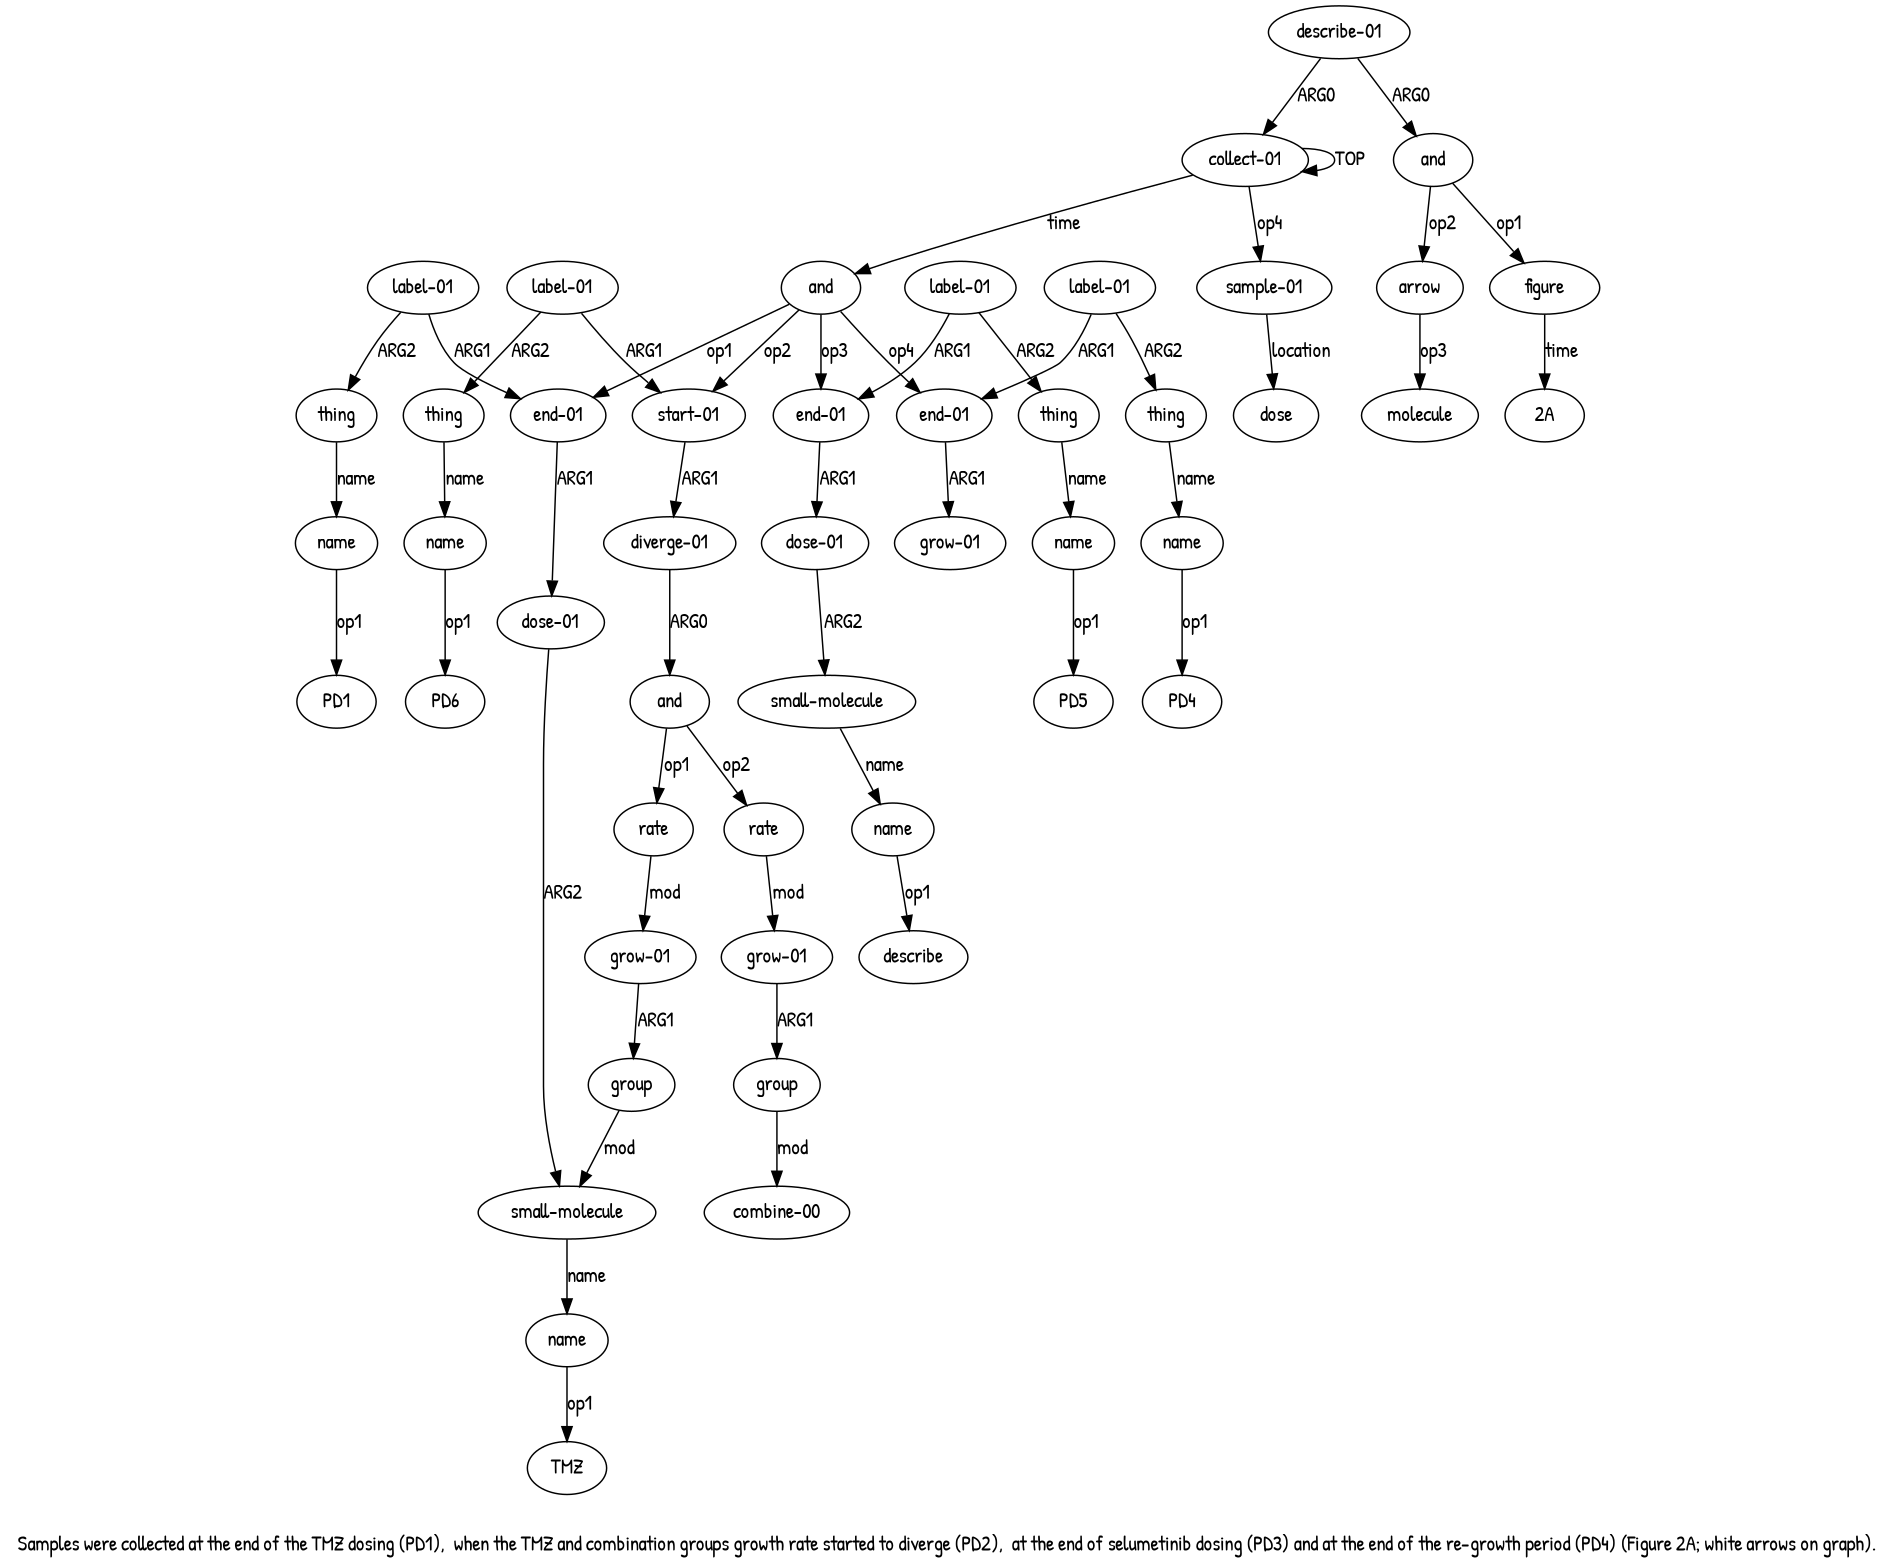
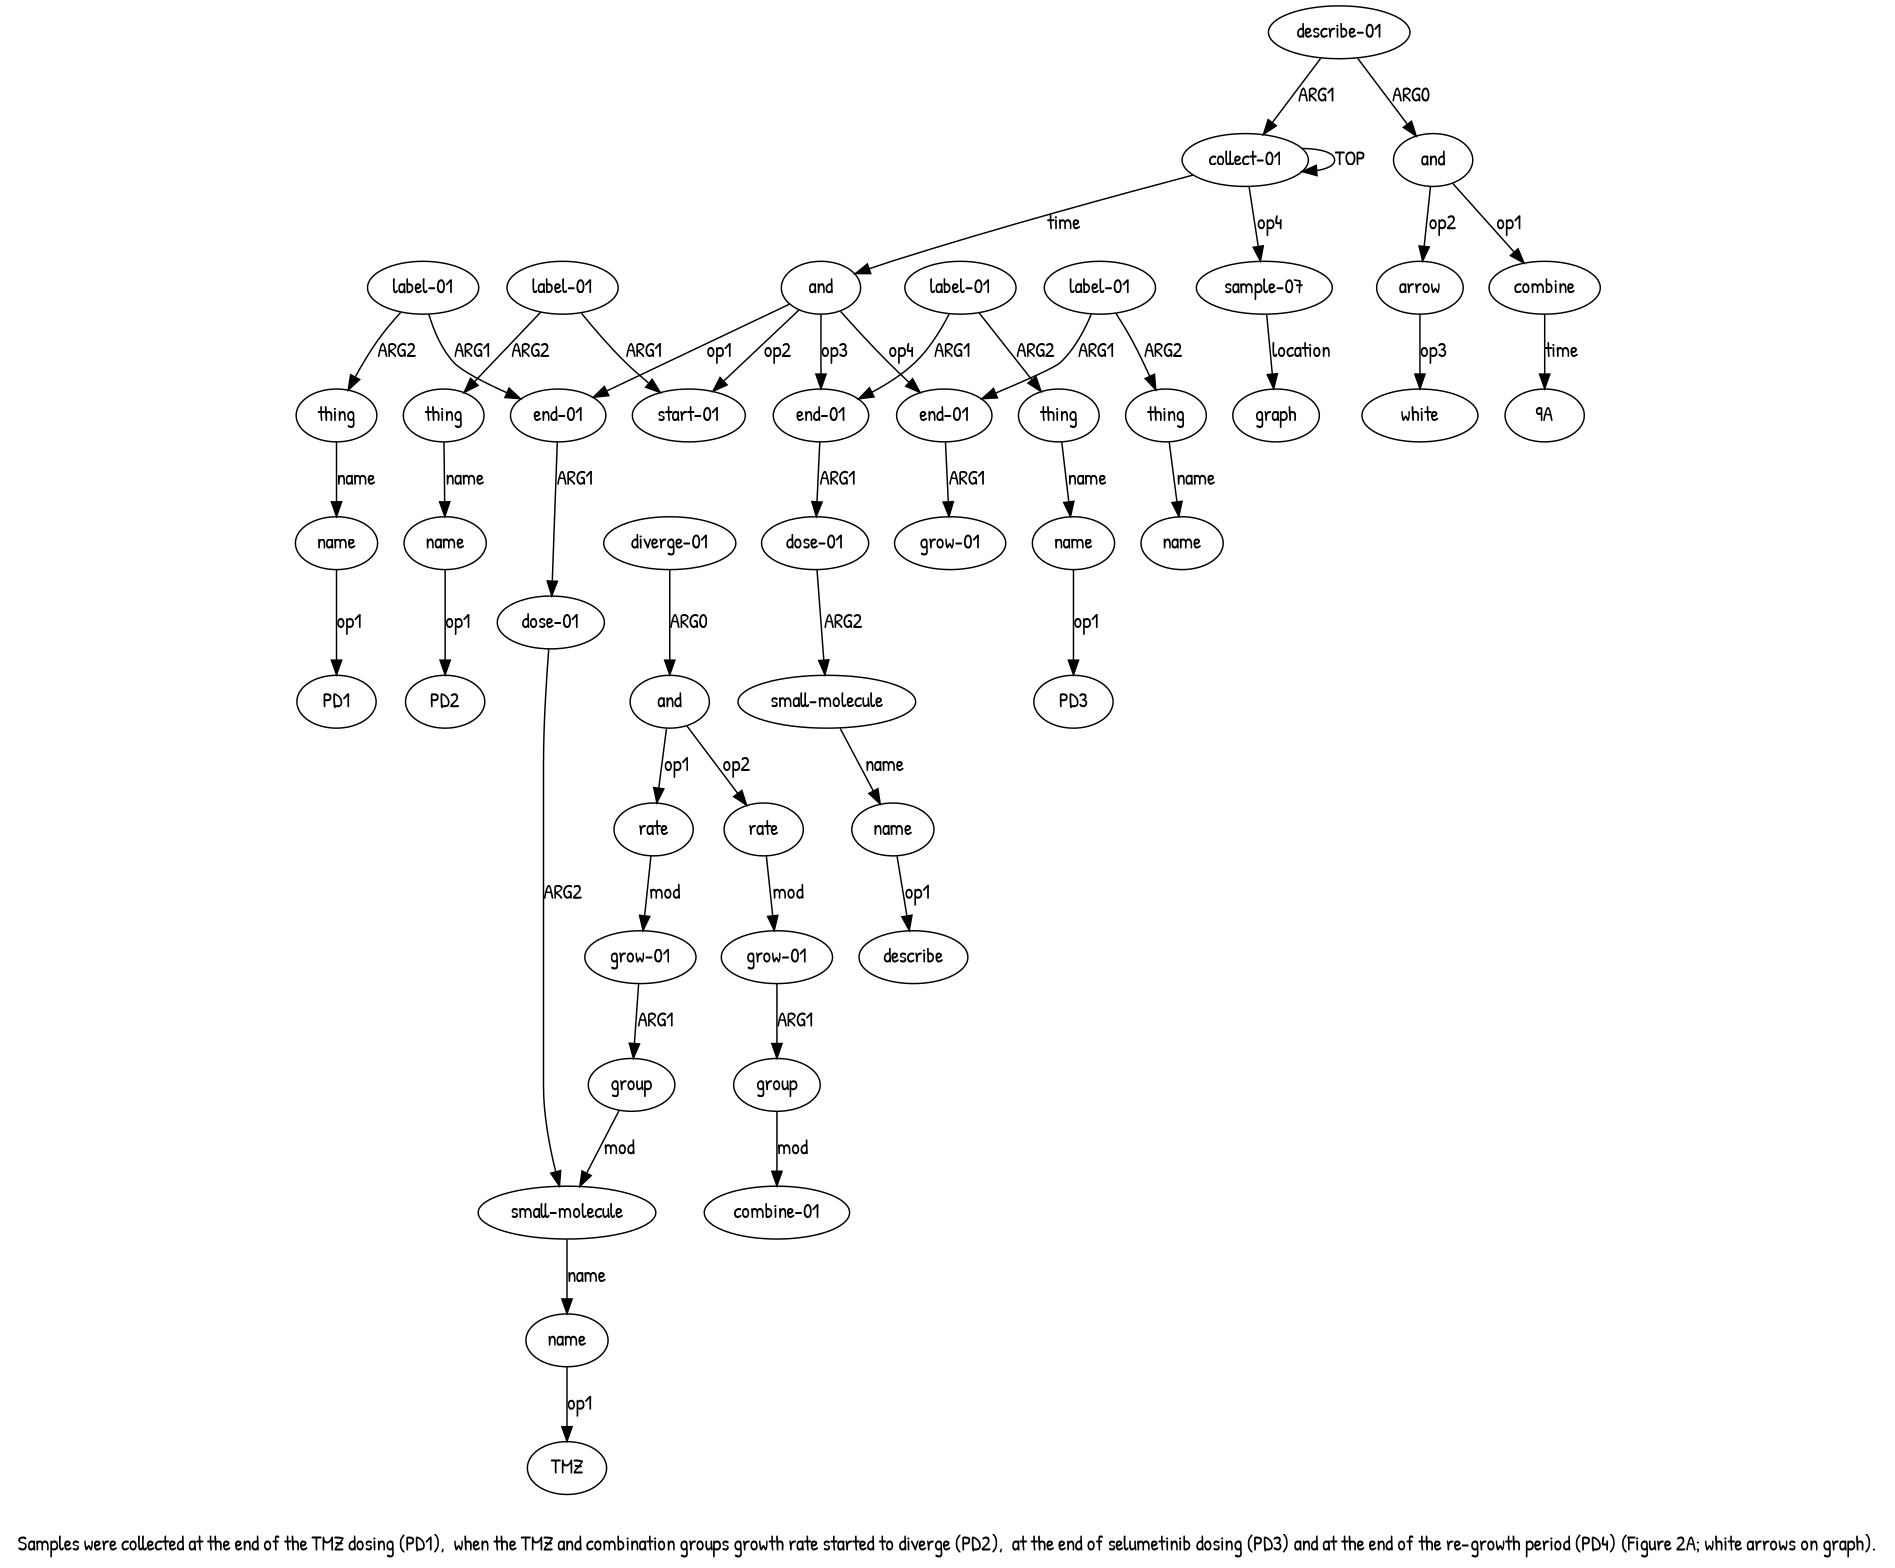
edge "describe-01" -> "collect-01": label "ARG0" -> "ARG1"
node "sample-01": label "sample-01" -> "sample-07"
node "figure": label "figure" -> "combine"
node "dose": label "dose" -> "graph"
node "molecule": label "molecule" -> "white"
node "2A": label "2A" -> "9A"
edge "start-01" -> "diverge-01": removed, label "ARG1"
node "PD6": label "PD6" -> "PD2"
node "PD5": label "PD5" -> "PD3"
node "PD4": removed
node "combine-00": label "combine-00" -> "combine-01"
